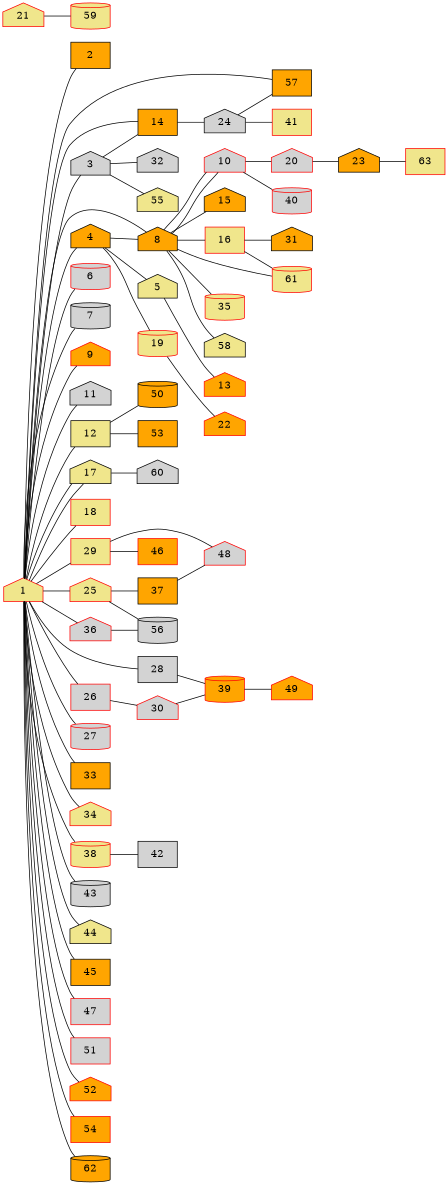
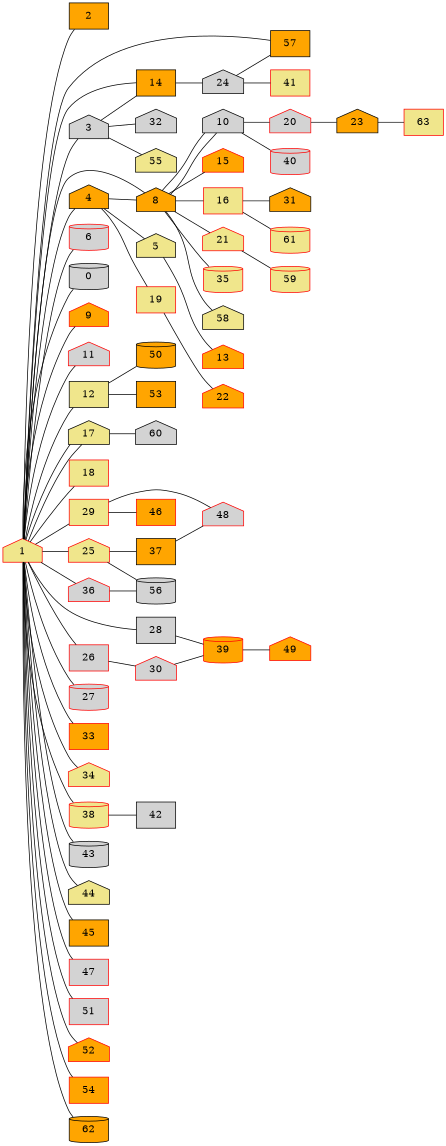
node "10": color red -> black
node "15": color black -> red
edge "8" -- "61": now "8" -- "21"
node "7": label "7" -> "0"
node "19": shape cylinder -> box
node "11": color black -> red
node "33": color black -> red
